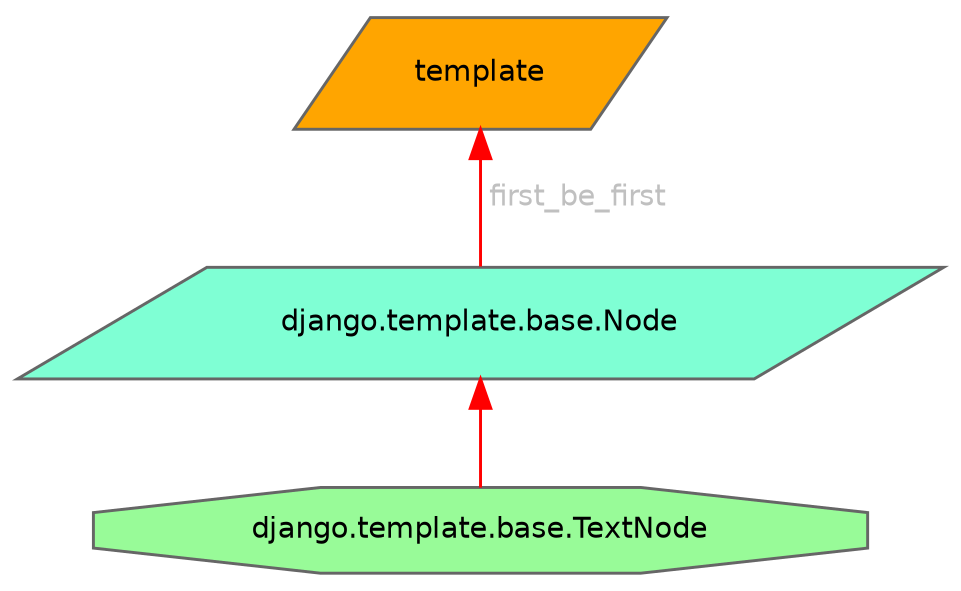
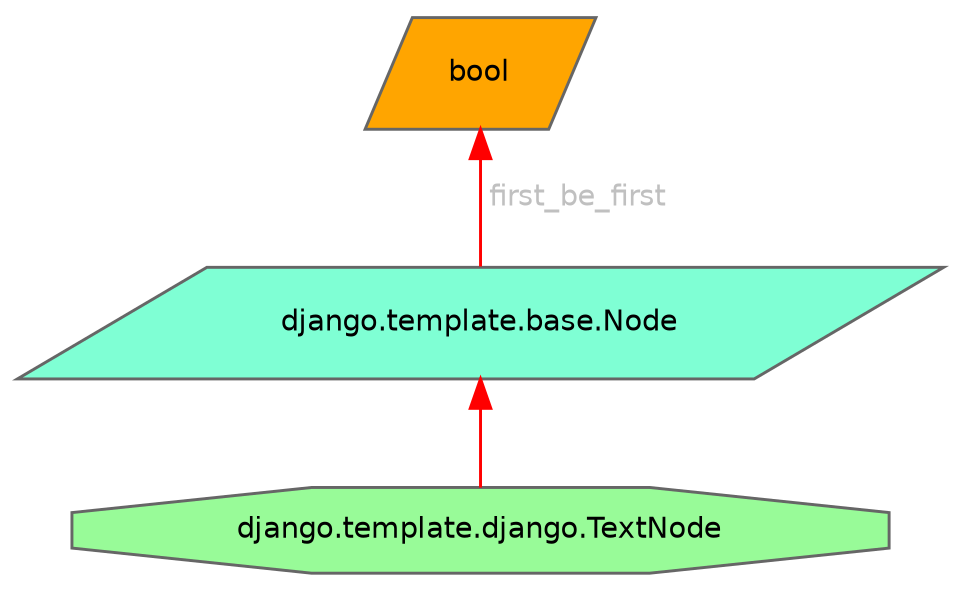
node "template": label "template" -> "bool"
node "django.template.base.TextNode": label "django.template.base.TextNode" -> "django.template.django.TextNode"
